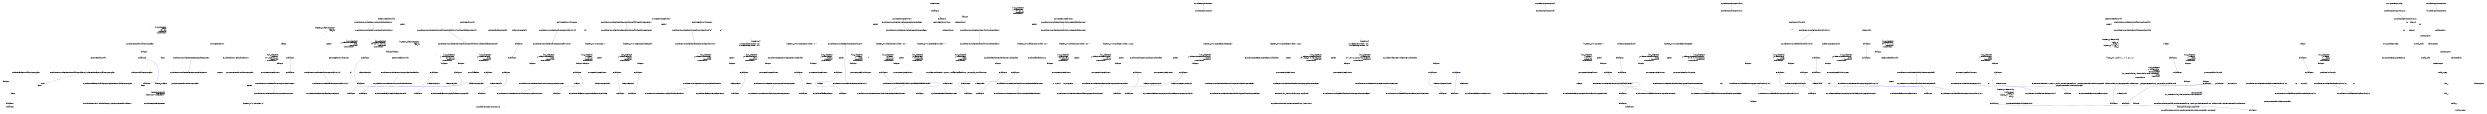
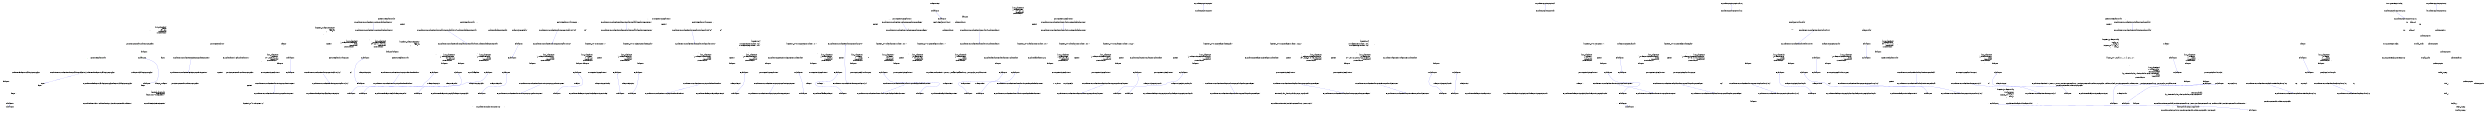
node "this.helpText = string.Empty": added
